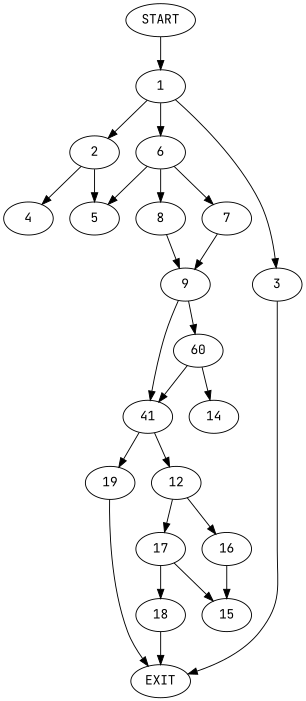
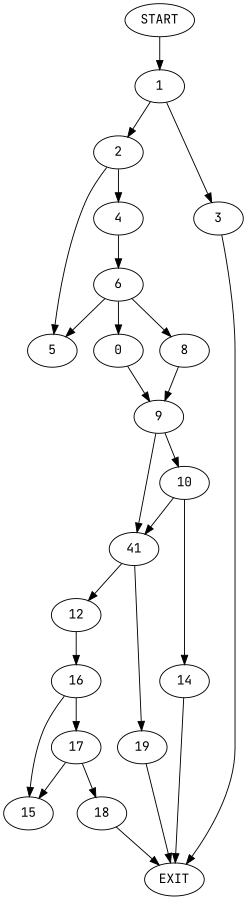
edge "1" -> "6": now "4" -> "6"
node "7": label "7" -> "0"
node "60": label "60" -> "10"
edge "12" -> "17": now "16" -> "17"
edge "14" -> "EXIT": added
